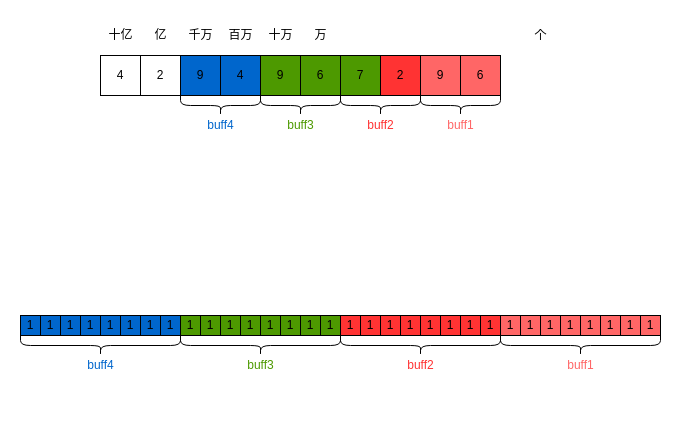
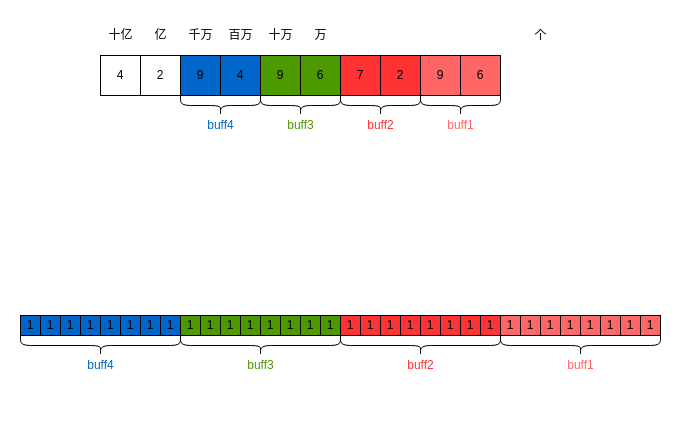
node "7": fillcolor #4d9900 -> #ff3333
